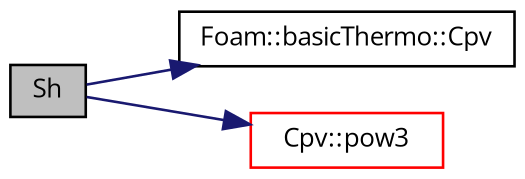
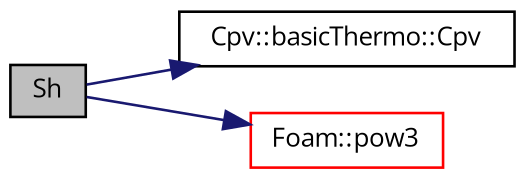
node "Foam::basicThermo::Cpv": label "Foam::basicThermo::Cpv" -> "Cpv::basicThermo::Cpv"
node "Cpv::pow3": label "Cpv::pow3" -> "Foam::pow3"
